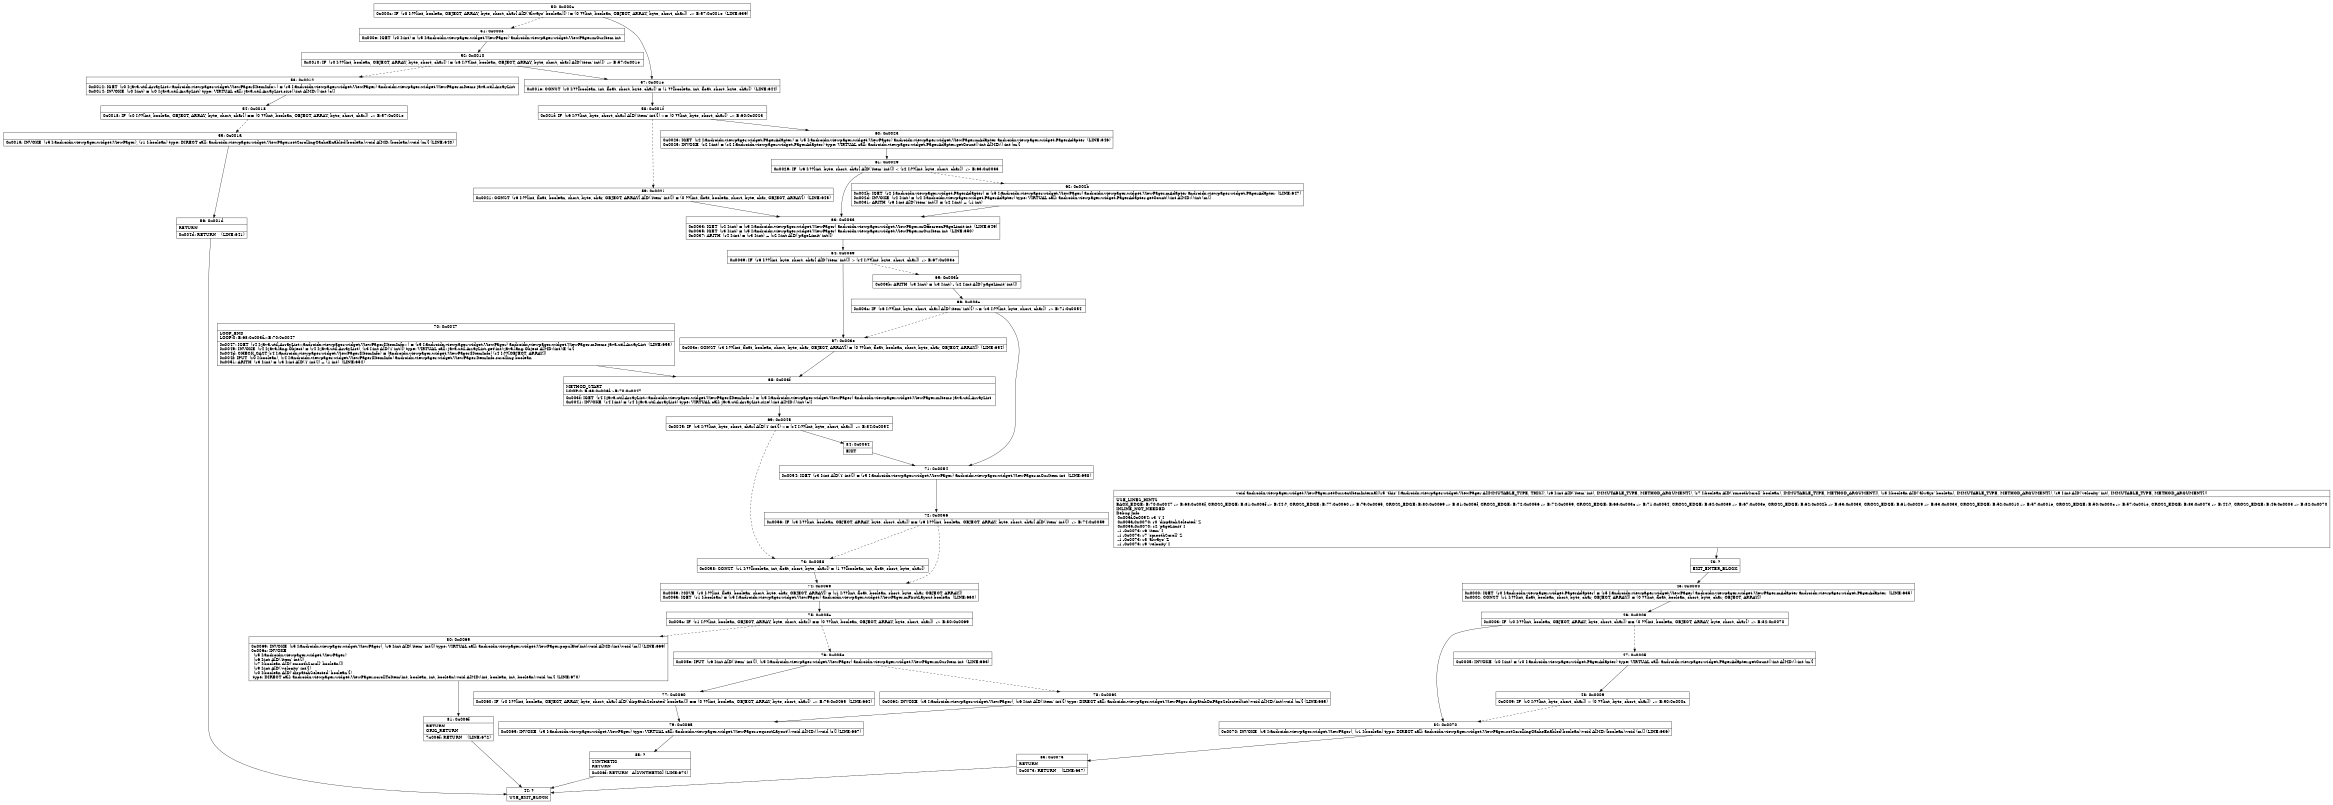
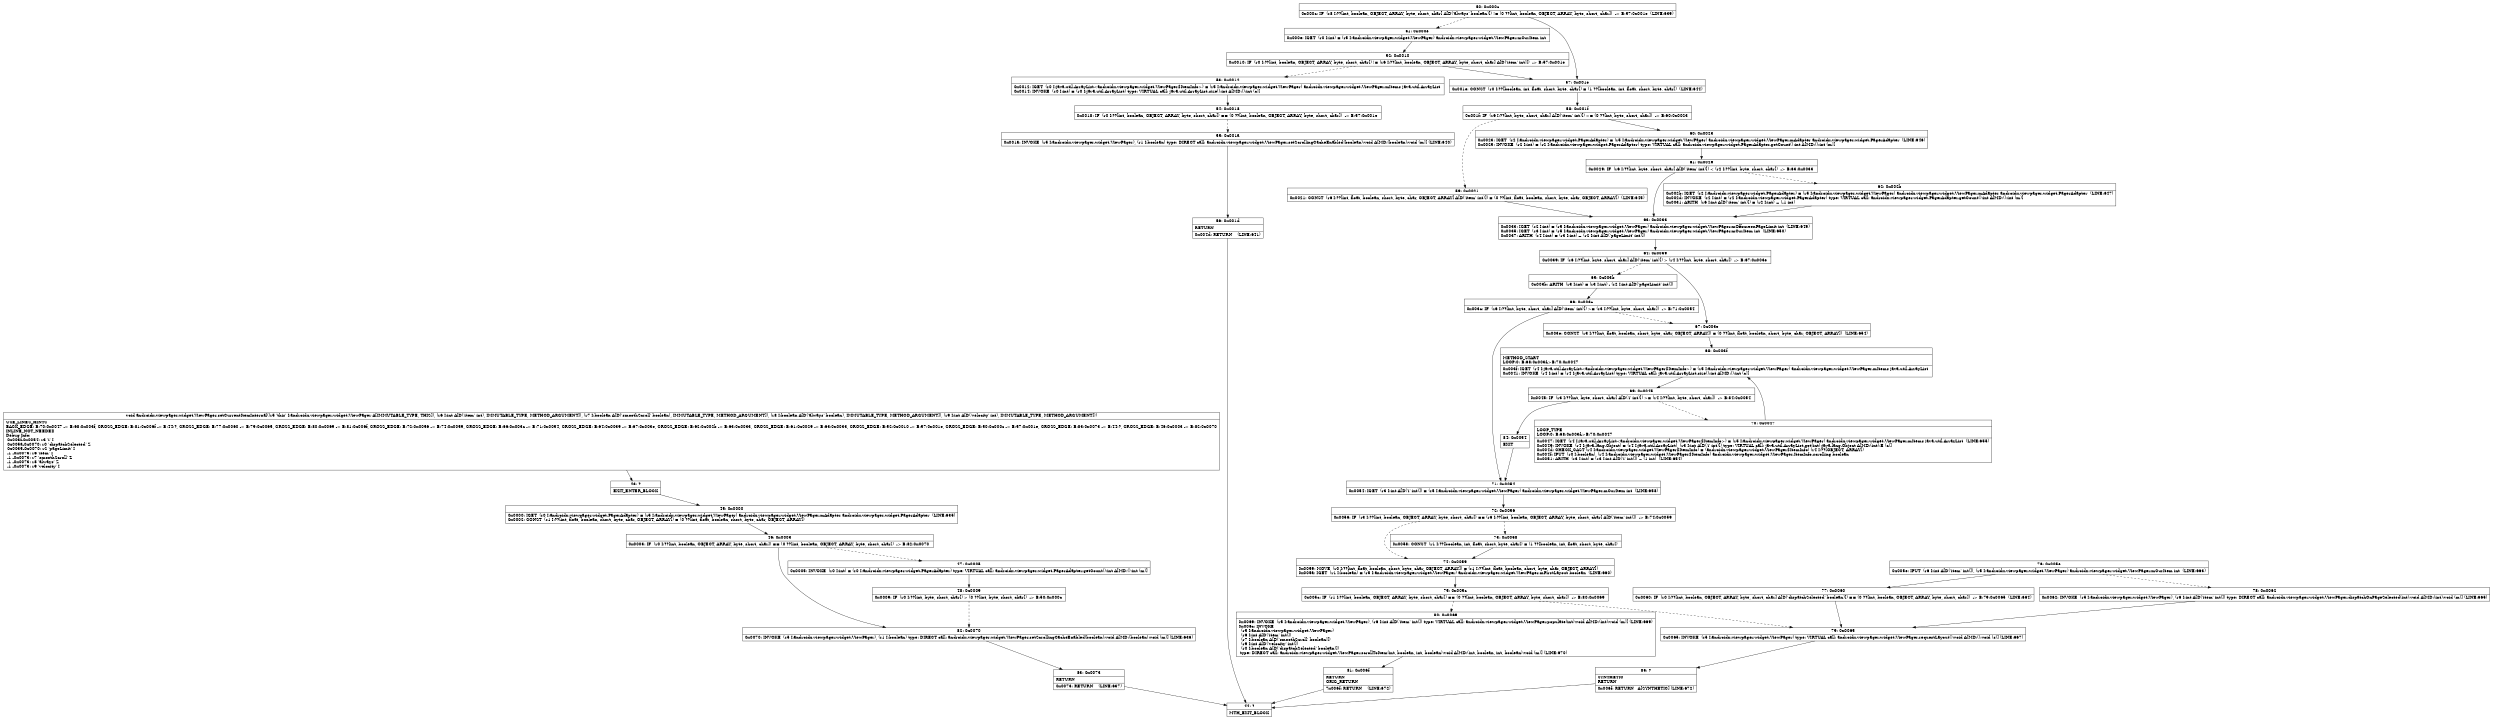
node "70: 0x0047": text "LOOP_END" -> "LOOP_TYPE"
edge "69: 0x0045" -> "73: 0x0058": now "69: 0x0045" -> "70: 0x0047"
edge "75: 0x005c" -> "76: 0x005e": now "75: 0x005c" -> "79: 0x0065"
node "44: ?": text "USE_EXIT_BLOCK" -> "MTH_EXIT_BLOCK"
